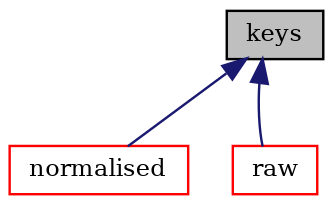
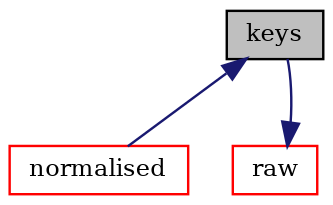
edge "raw" -> "keys": reversed
